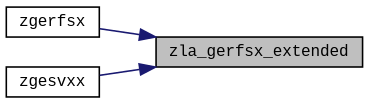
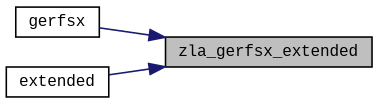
node "zgerfsx": label "zgerfsx" -> "gerfsx"
node "zgesvxx": label "zgesvxx" -> "extended"
